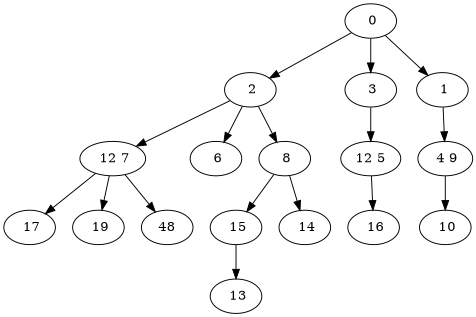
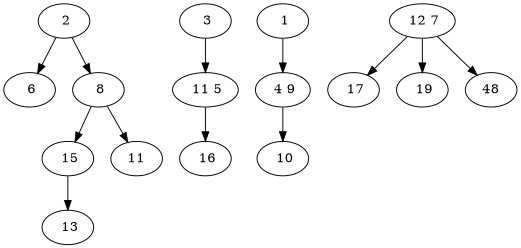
node "0": removed
edge "2" -> "12 7": removed
node "12 5": label "12 5" -> "11 5"
node "14": label "14" -> "11"
